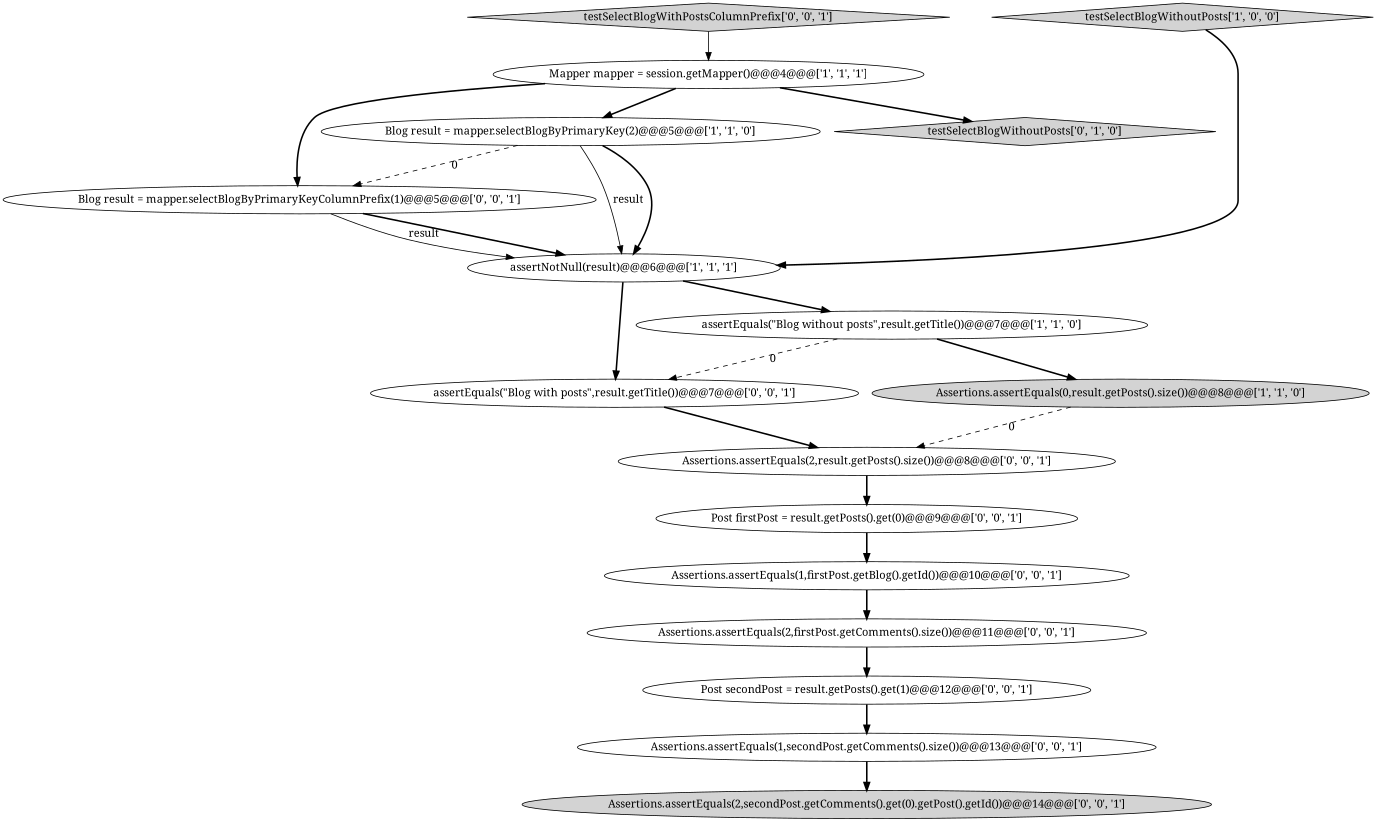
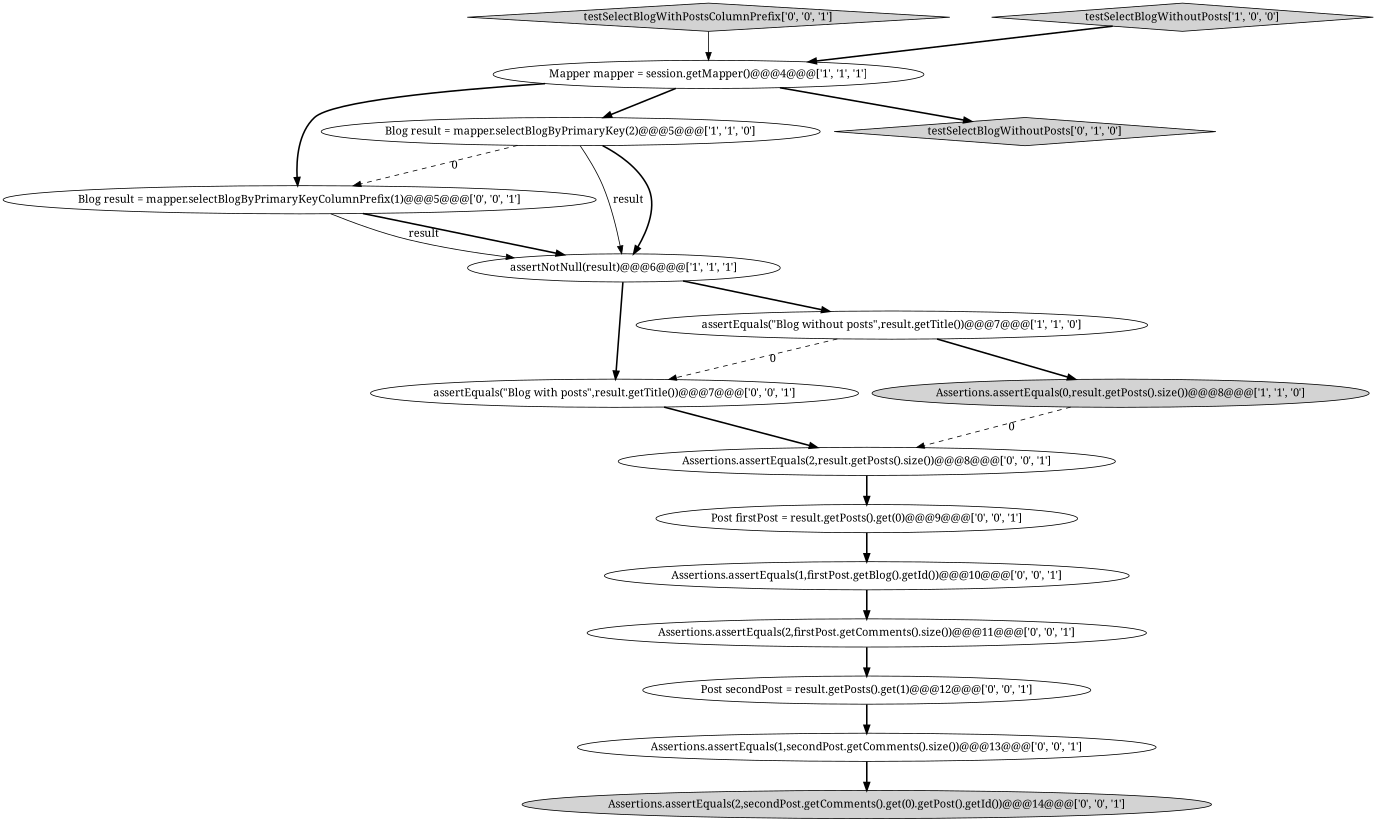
edge "testSelectBlogWithoutPosts['1', '0', '0']" -> "assertNotNull(result)@@@6@@@['1', '1', '1']": now "testSelectBlogWithoutPosts['1', '0', '0']" -> "Mapper mapper = session.getMapper()@@@4@@@['1', '1', '1']"
